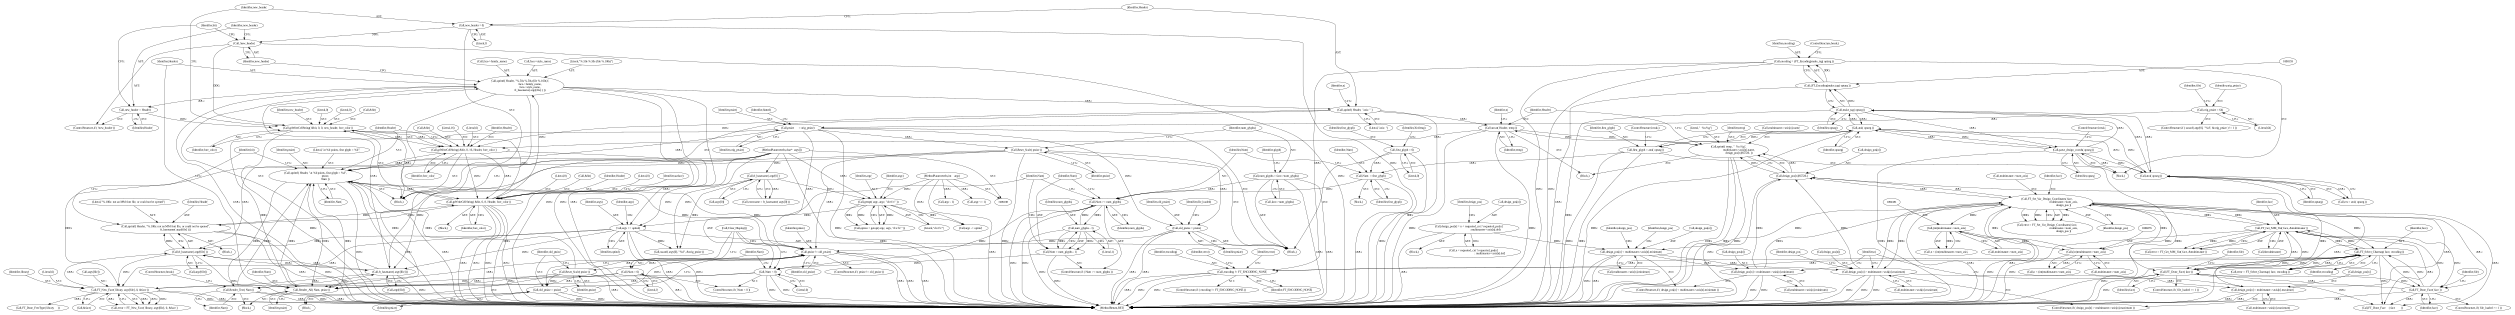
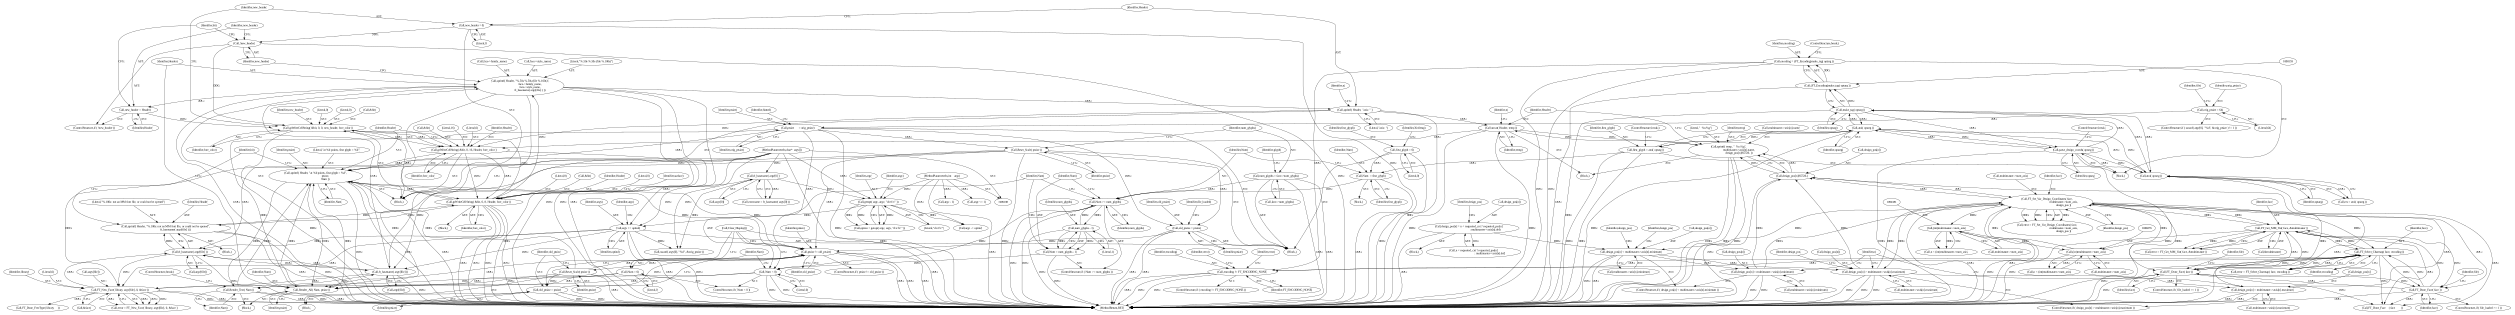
edge "(Call,Num = 0)" -> "(MethodReturn,RET)": now "(Call,Clear_Display())" -> "(MethodReturn,RET)"
